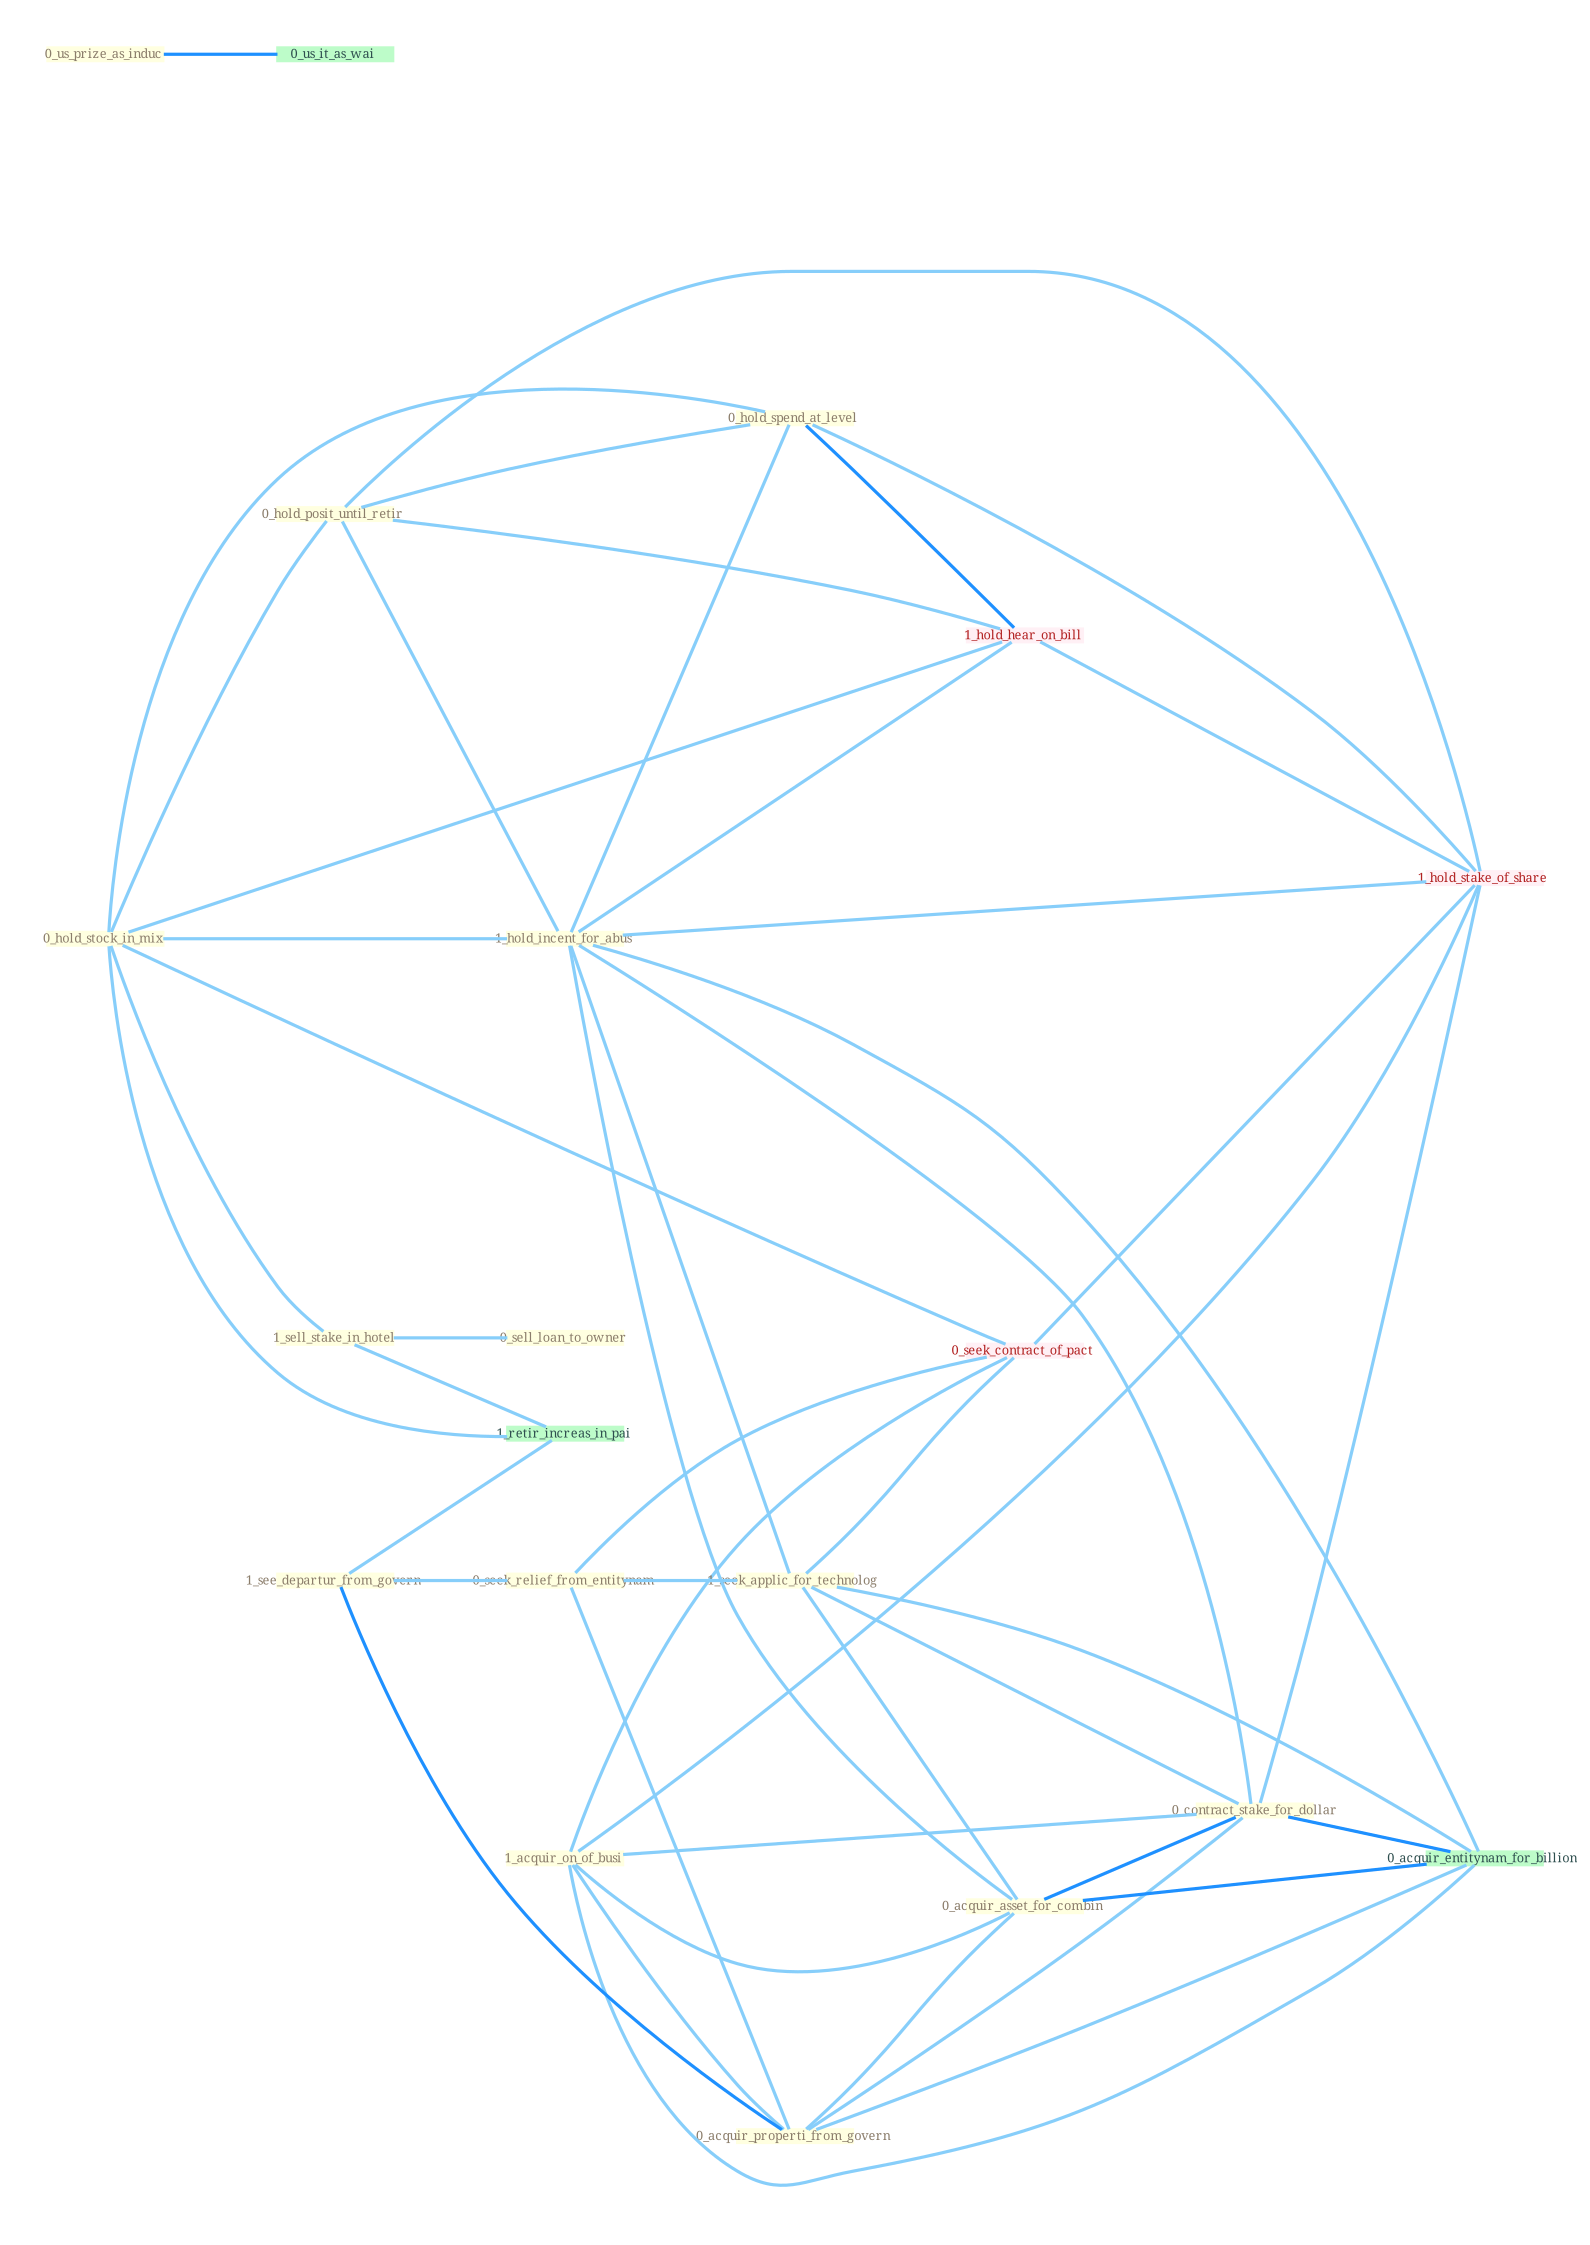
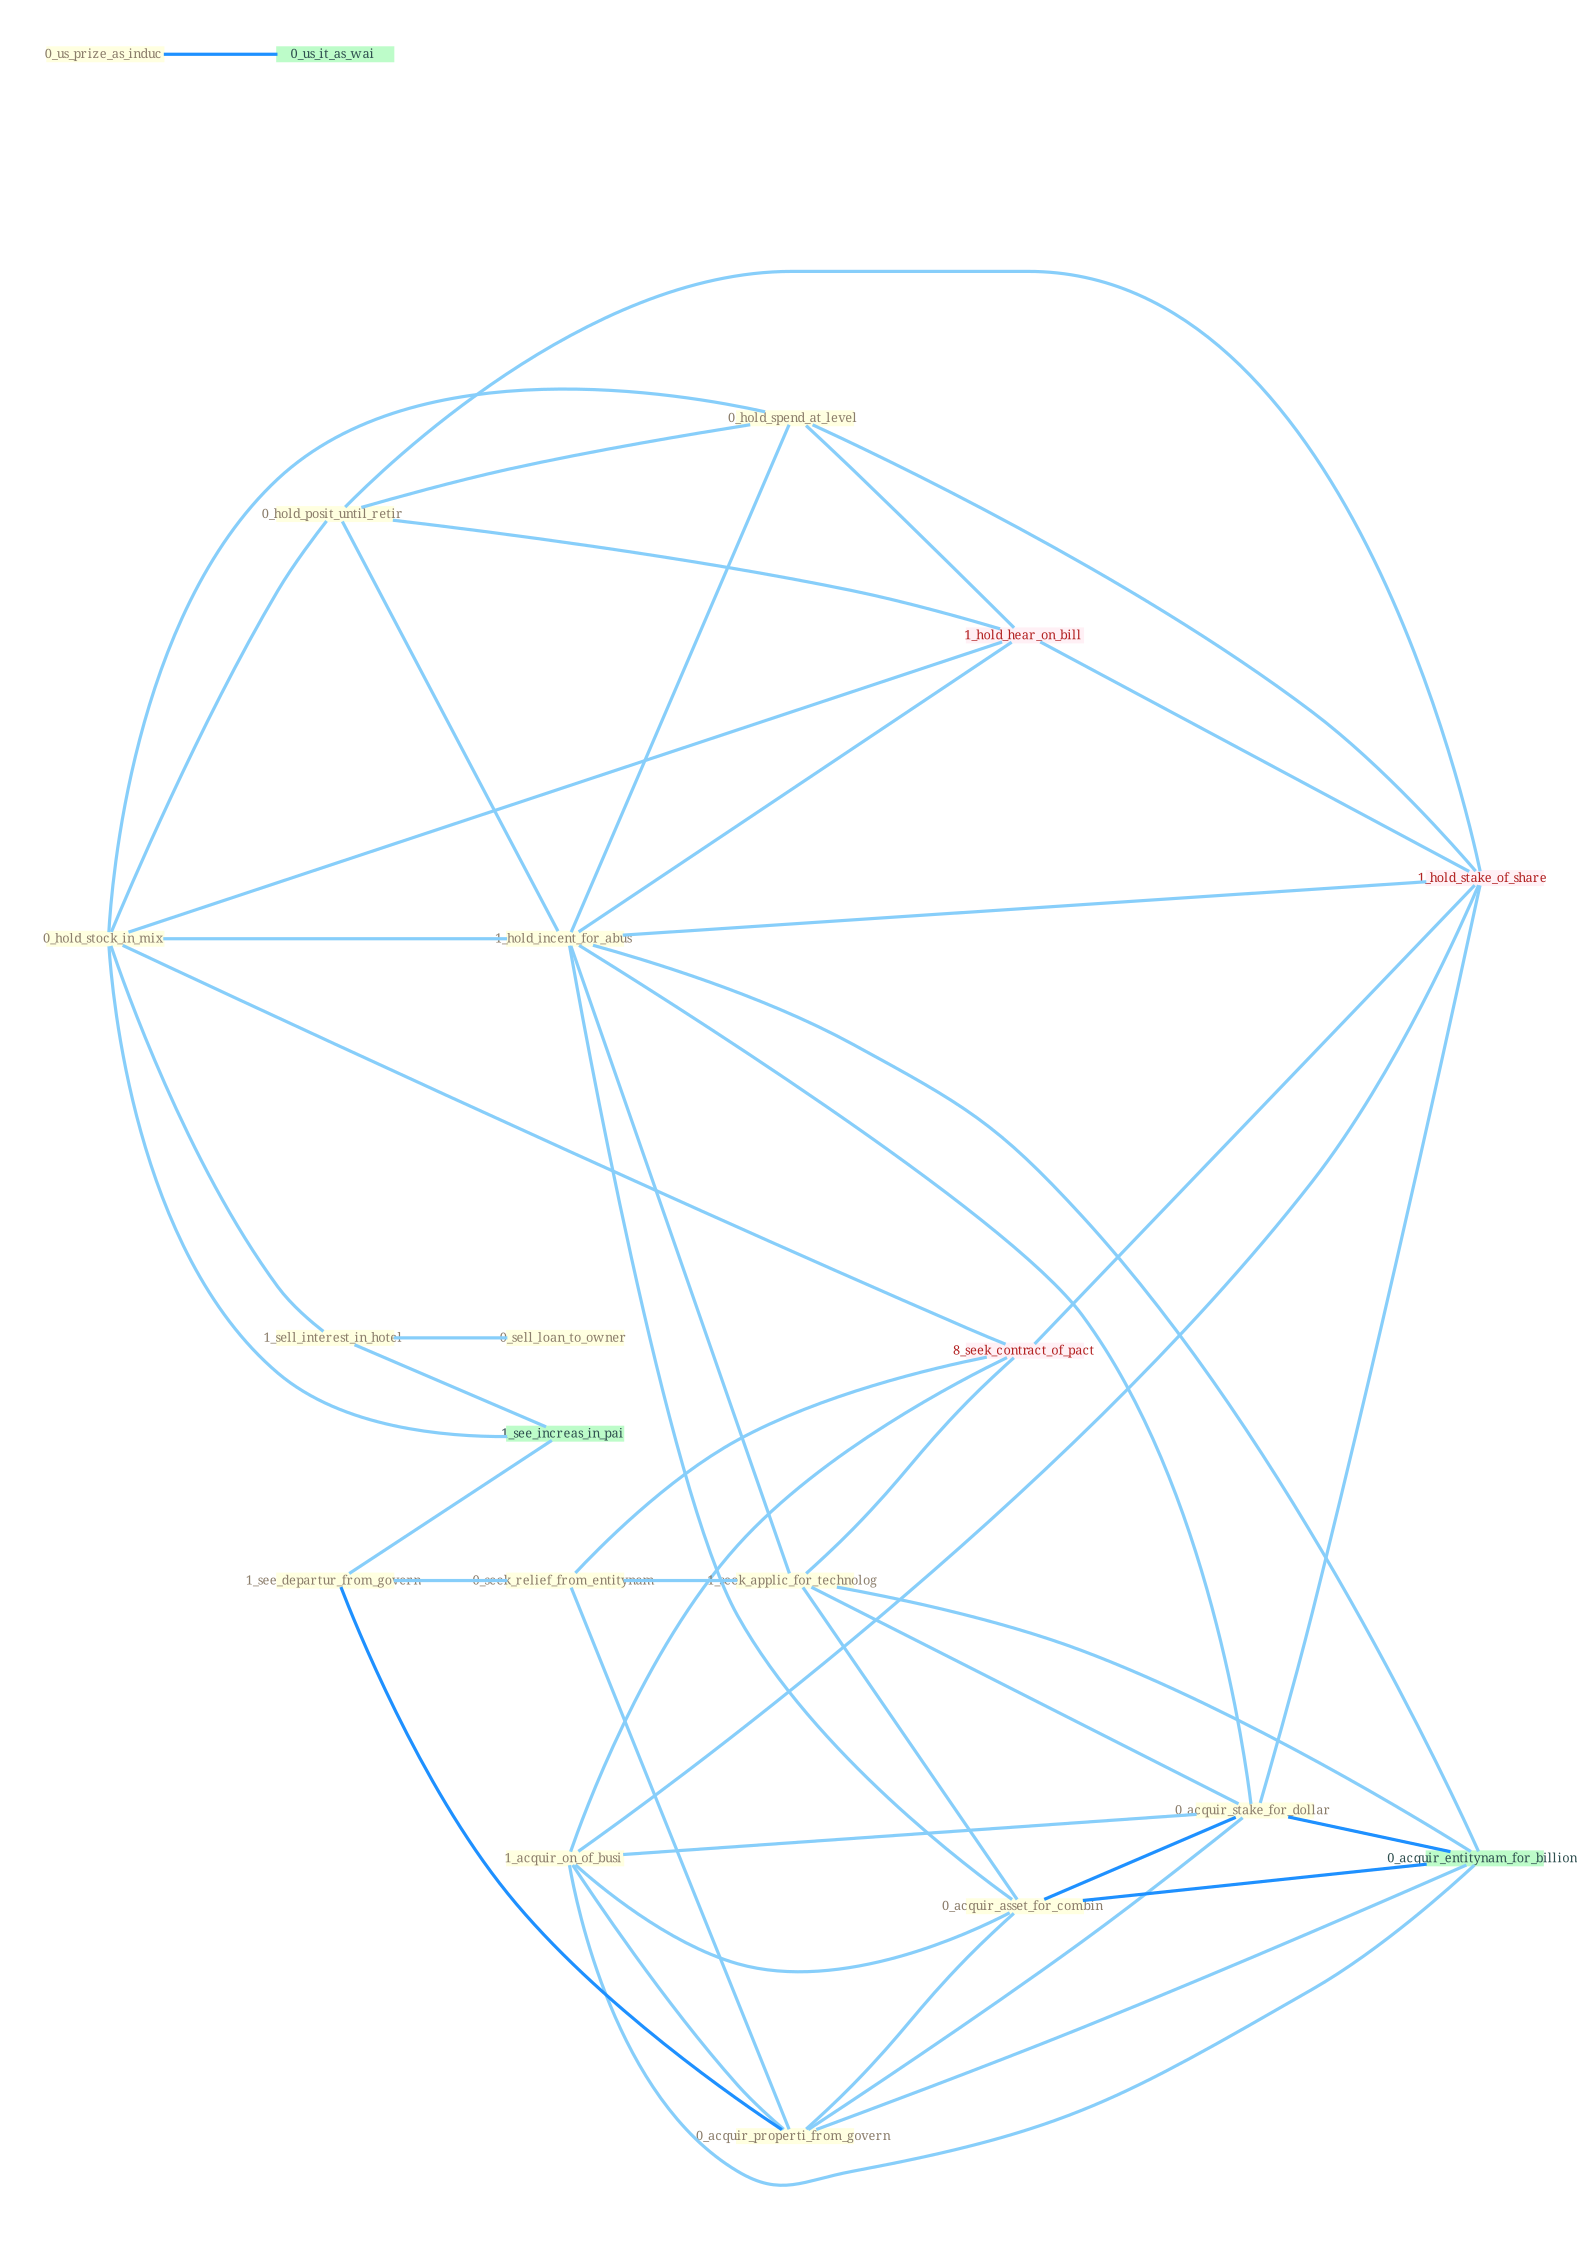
edge "0_hold_spend_at_level" -- "1_hold_hear_on_bill": color #1e90ff -> #87cefa
node "1_sell_stake_in_hotel": label "1_sell_stake_in_hotel" -> "1_sell_interest_in_hotel"
node "0_seek_contract_of_pact": label "0_seek_contract_of_pact" -> "8_seek_contract_of_pact"
node "1_retir_increas_in_pai": label "1_retir_increas_in_pai" -> "1_see_increas_in_pai"
node "0_contract_stake_for_dollar": label "0_contract_stake_for_dollar" -> "0_acquir_stake_for_dollar"
